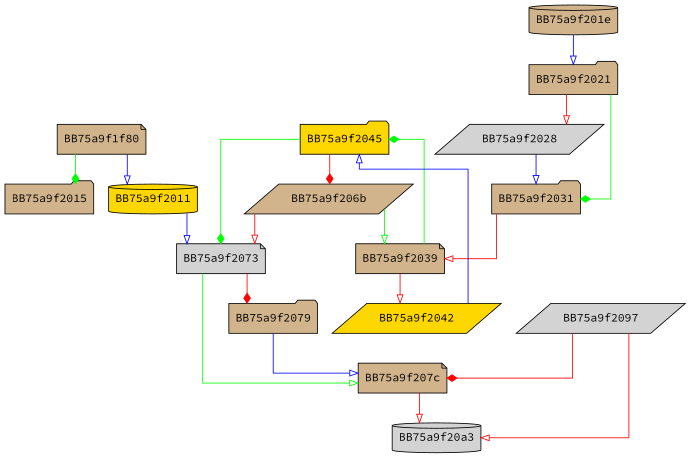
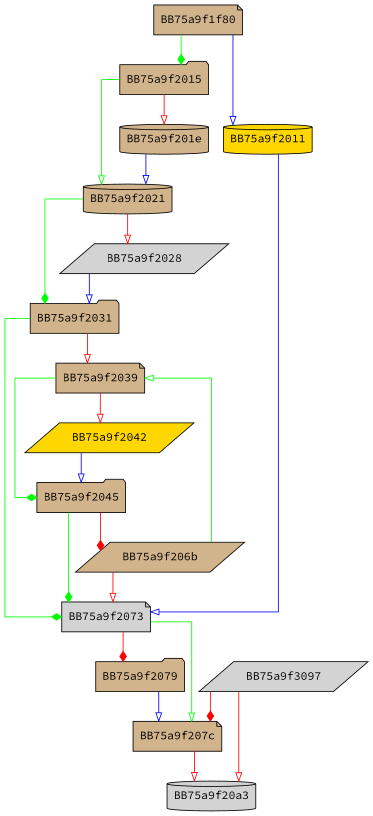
node "BB75a9f2021": shape folder -> cylinder
edge "BB75a9f2015" -> "BB75a9f201e": added
edge "BB75a9f2015" -> "BB75a9f2021": added
node "BB75a9f2045": fillcolor gold -> tan
node "BB75a9f2097": label "BB75a9f2097" -> "BB75a9f3097"
edge "BB75a9f2031" -> "BB75a9f2073": added
